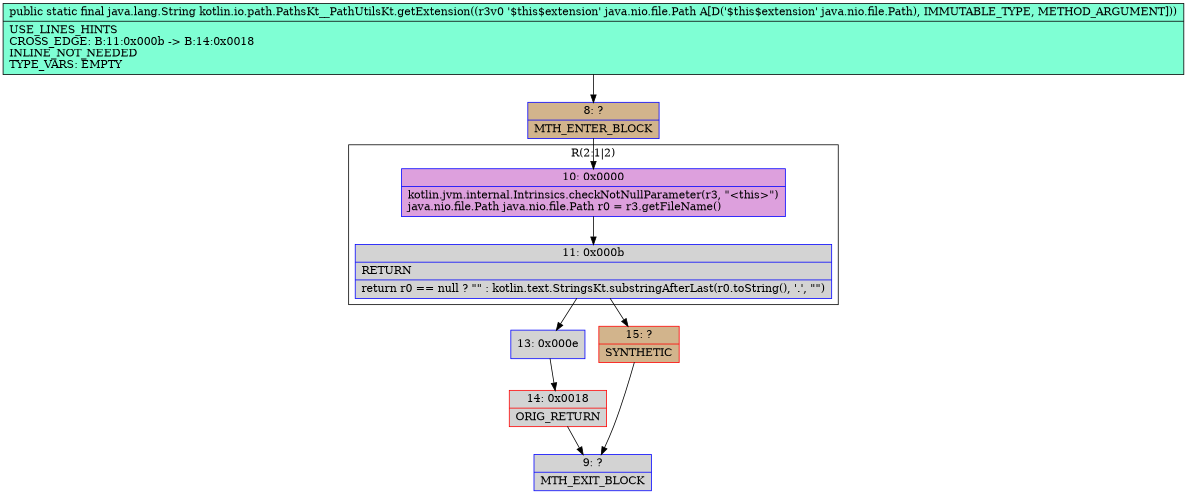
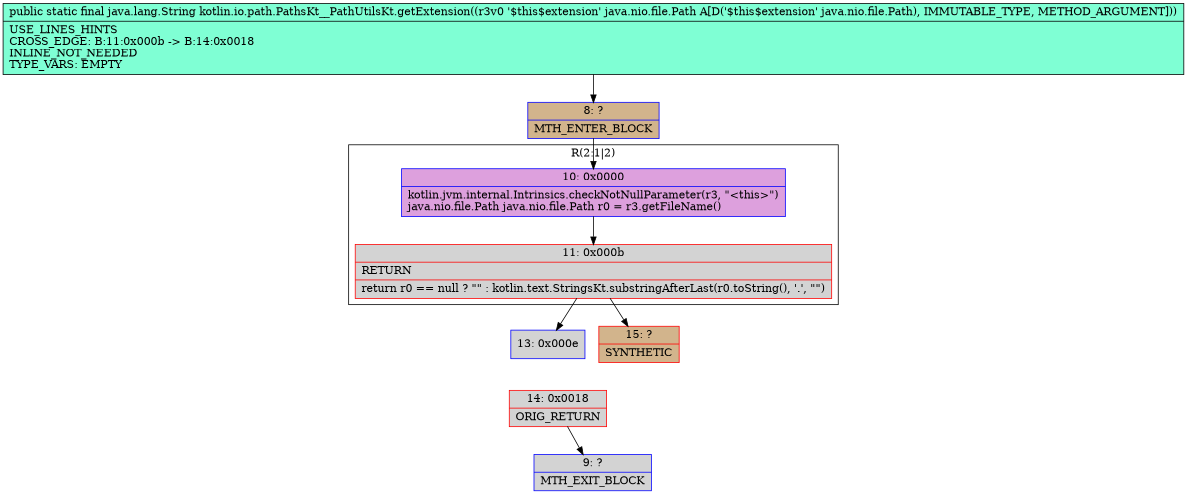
node "11: 0x000b": color blue -> red
edge "13: 0x000e" -> "14: 0x0018": removed
edge "15: ?" -> "9: ?": removed
